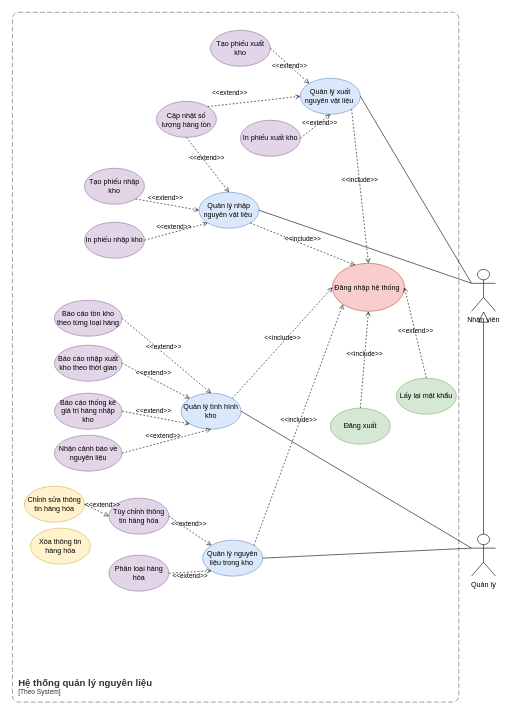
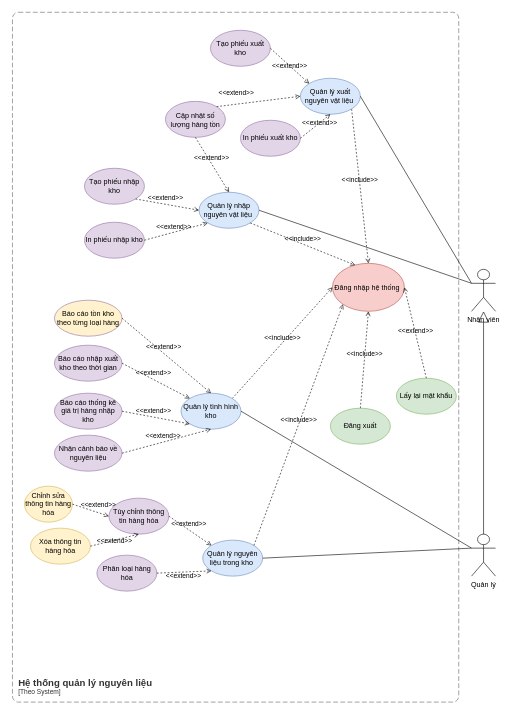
node "Cập nhật số lượng hàng tồn": moved (186, 119) -> (195, 119)
node "Báo cáo tồn kho theo từng loại hàng": fillcolor #e1d5e7 -> #fff2cc
node "Chỉnh sửa thông tin hàng hóa": size 60x36 -> 48x36
edge "Xóa thông tin hàng hóa" -> "Tùy chỉnh thông tin hàng hóa": added, label "<<extend>>"
node "Phân loại hàng hóa": moved (139, 573) -> (127, 573)
